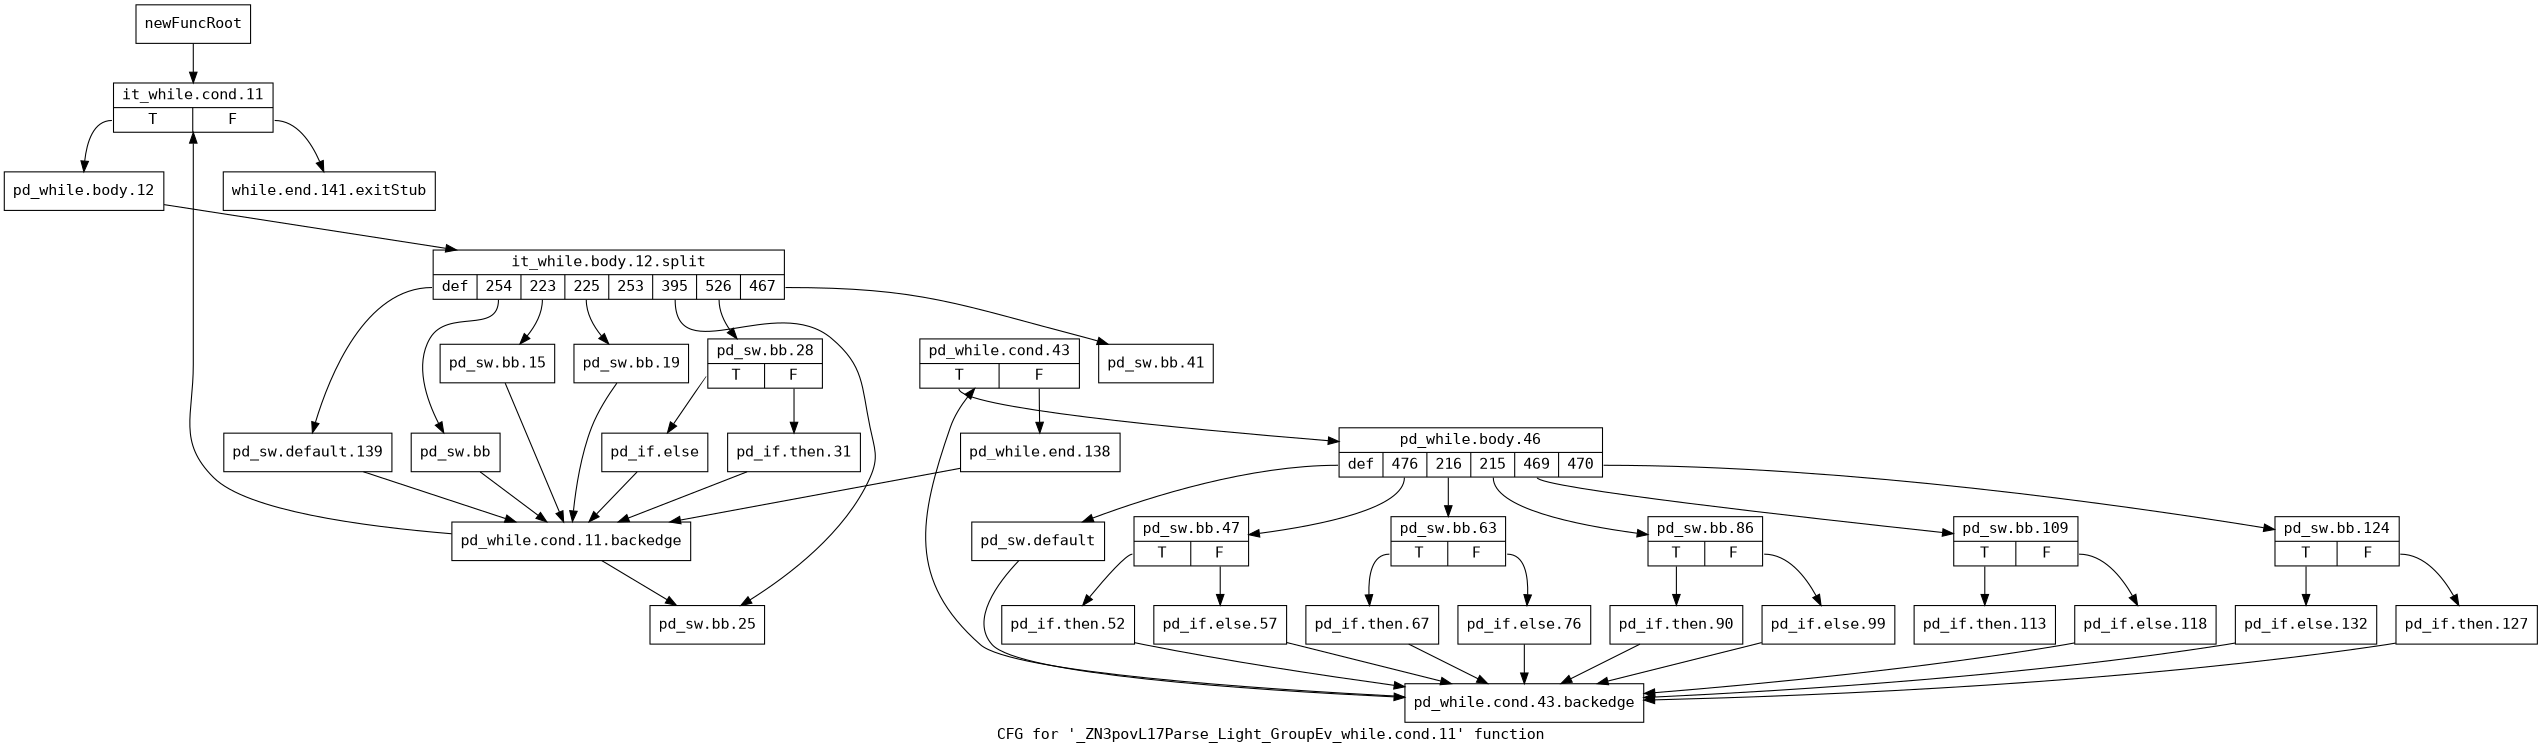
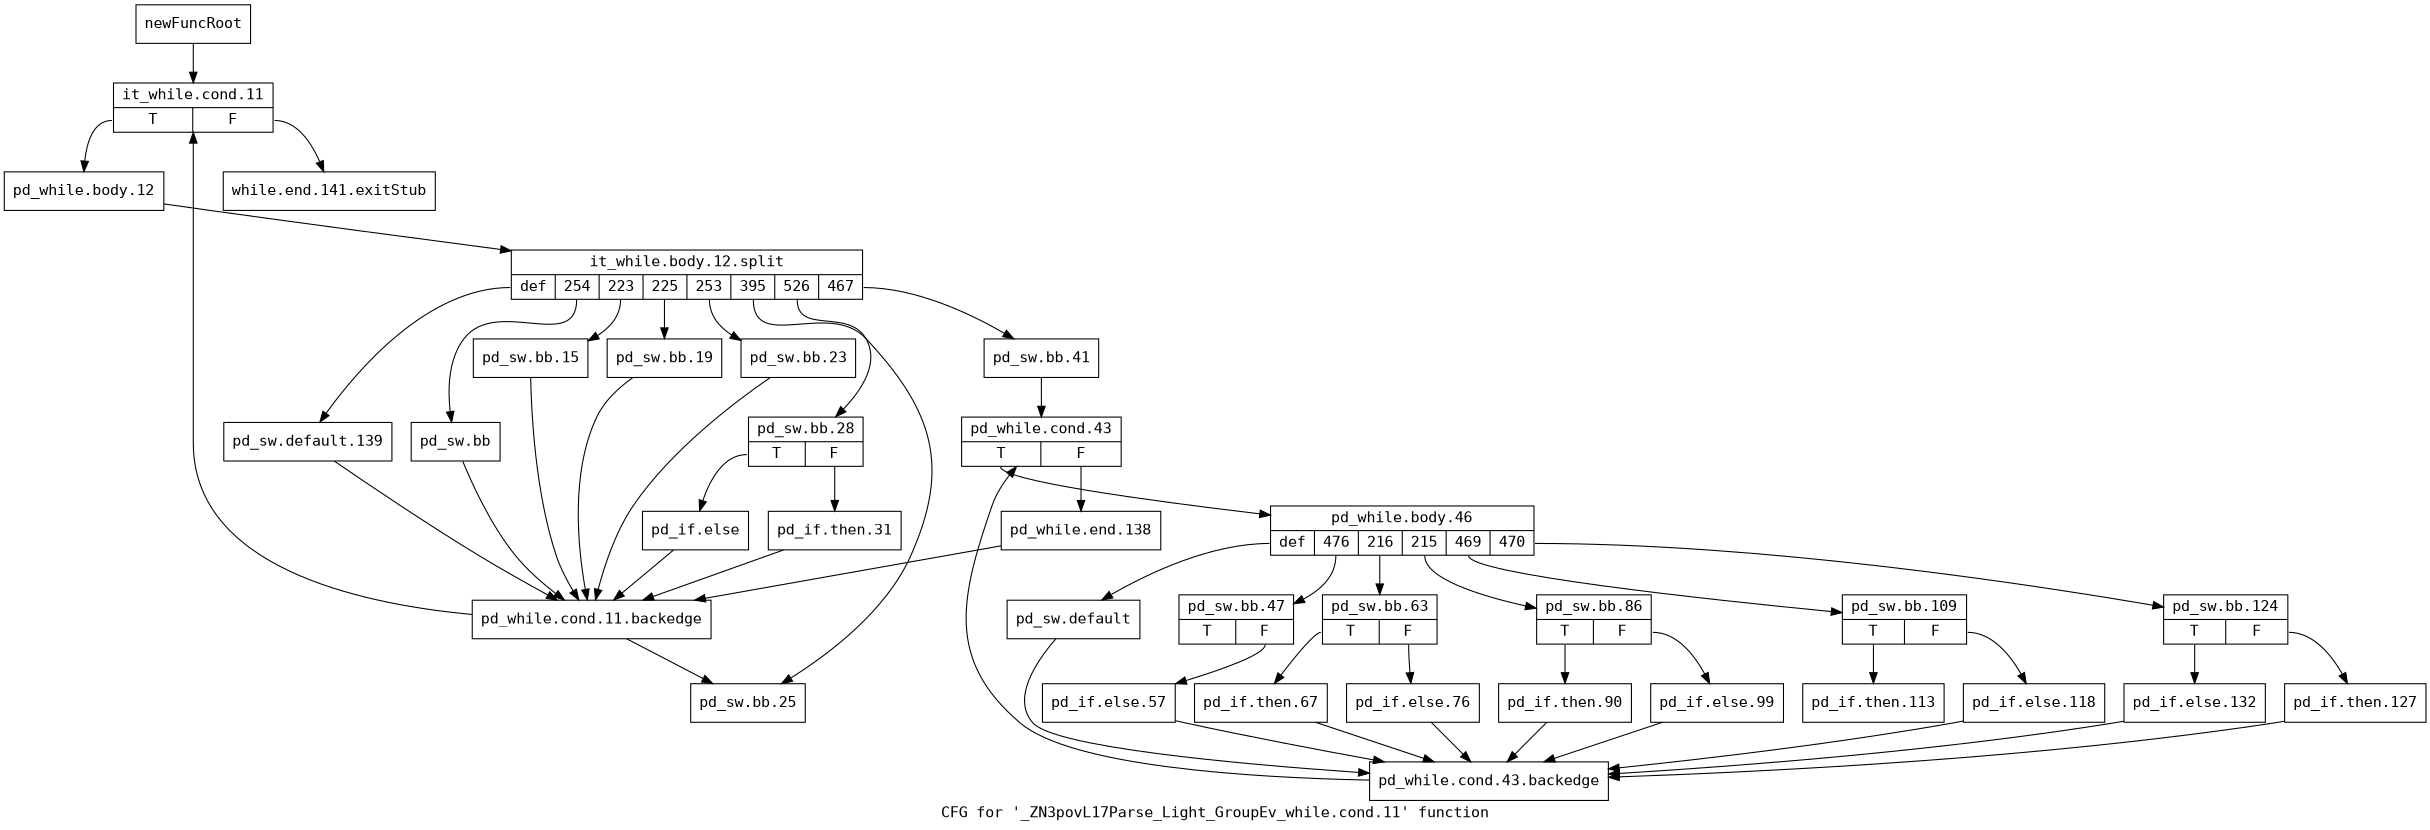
node "pd_sw.bb.23": added
edge "pd_sw.bb.41" -> "pd_while.cond.43": added
node "pd_if.then.52": removed
